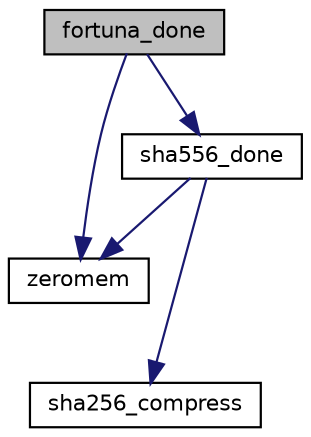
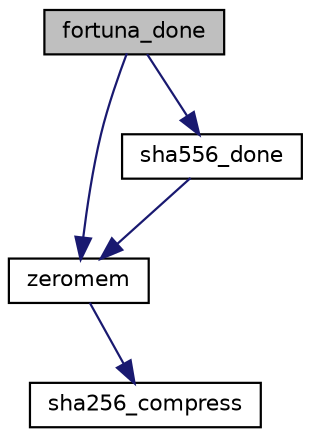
edge "sha556_done" -> "sha256_compress": now "zeromem" -> "sha256_compress"
